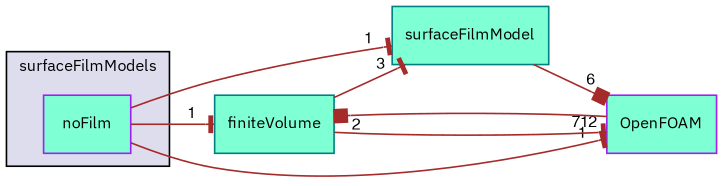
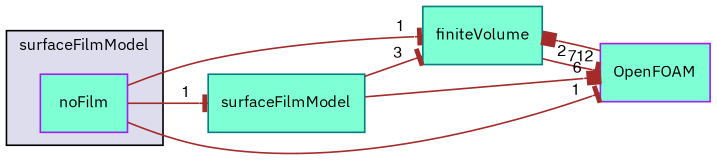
cluster "surfaceFilmModels": label "surfaceFilmModels" -> "surfaceFilmModel"
edge "finiteVolume" -> "surfaceFilmModel": reversed
